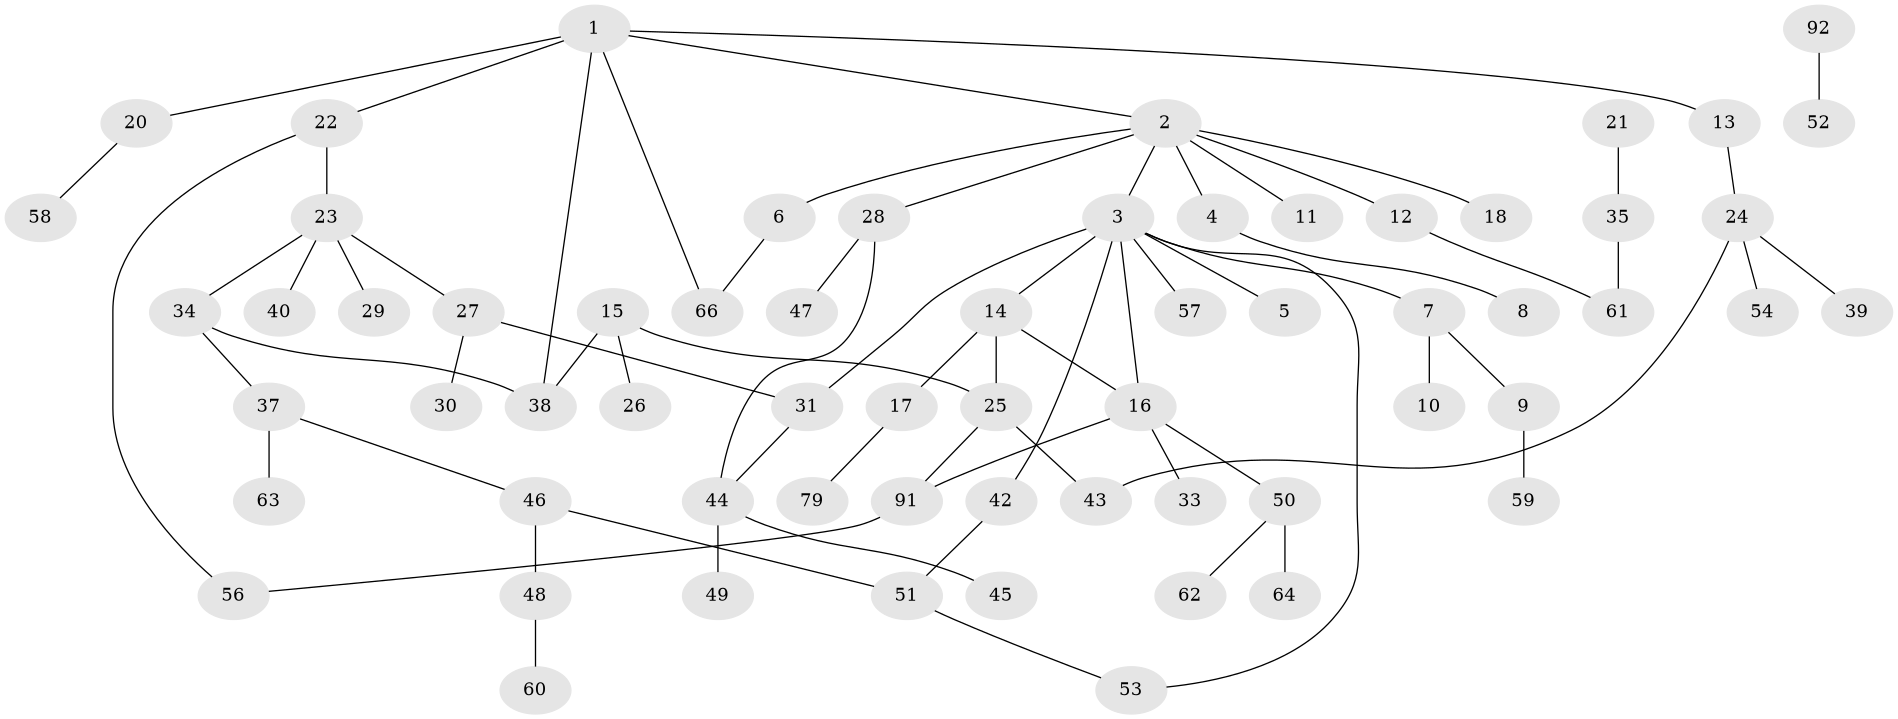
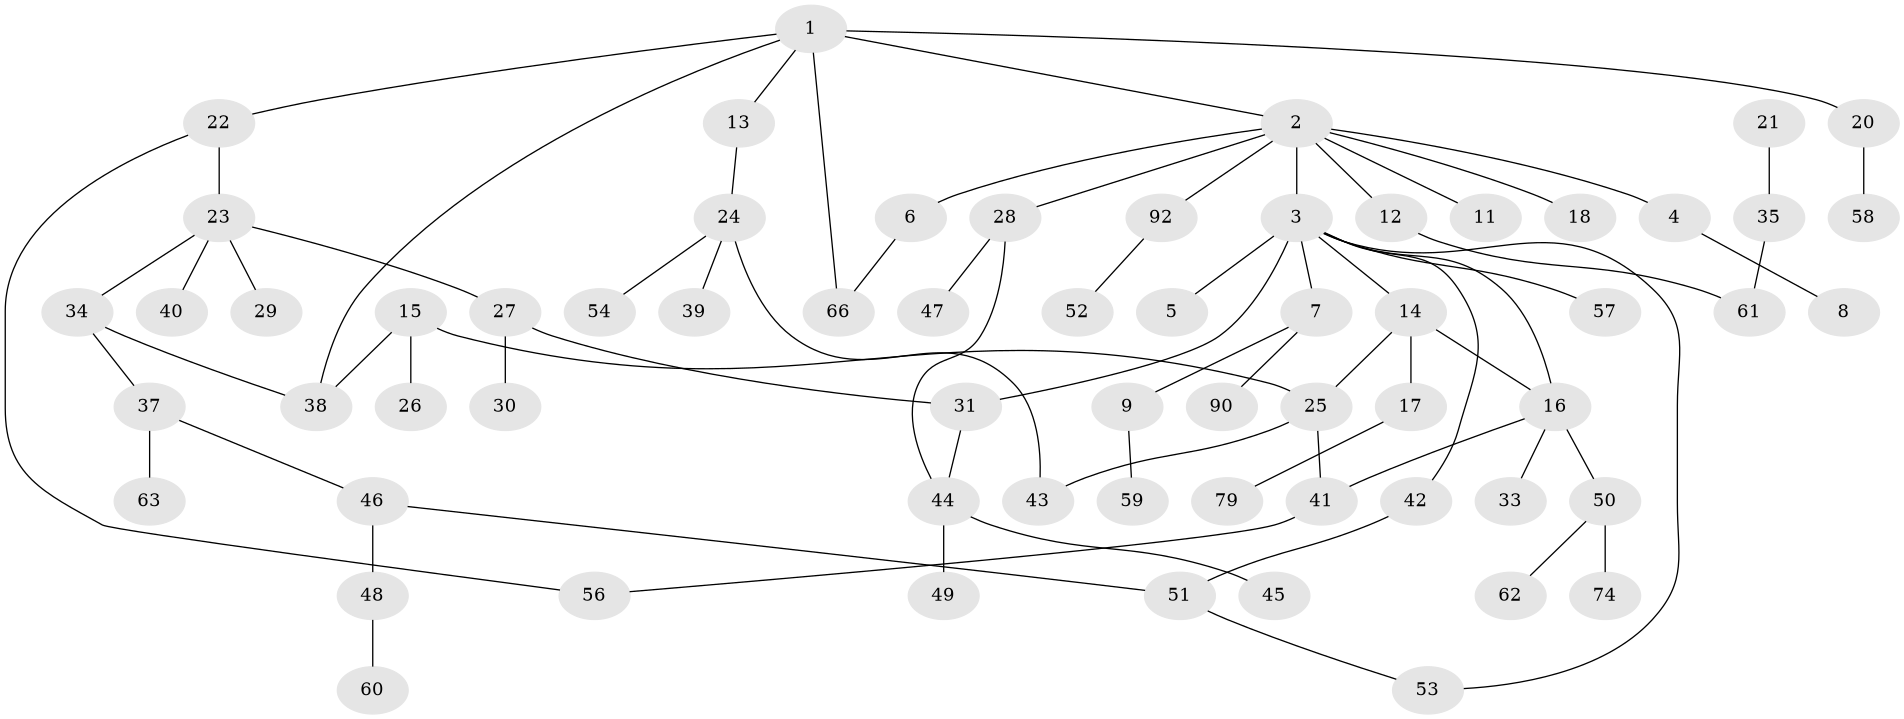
edge "2" -- "92": added
node "10": label "10" -> "90"
node "91": label "91" -> "41"
node "64": label "64" -> "74"
